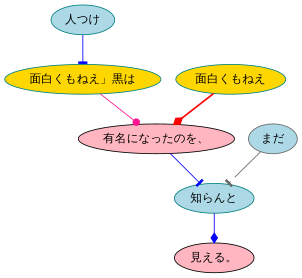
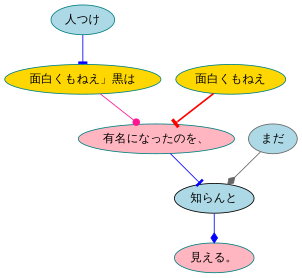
edge "面白くもねえ" -> "有名になったのを、": arrowhead diamond -> tee
node "有名になったのを、": color black -> teal
edge "まだ" -> "知らんと": arrowhead tee -> diamond
node "知らんと": color teal -> black
node "見える。": color black -> teal
